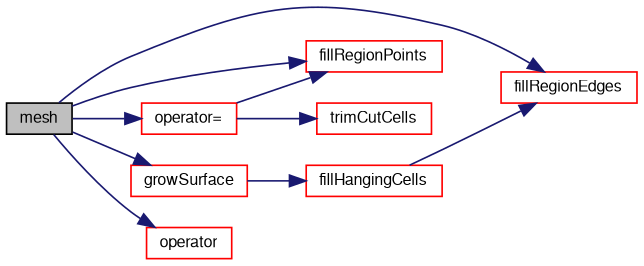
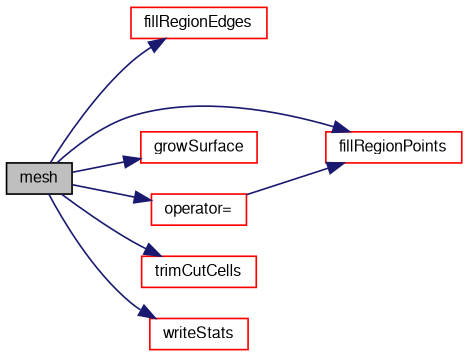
edge "operator=" -> "trimCutCells": now "mesh" -> "trimCutCells"
node "fillHangingCells": removed
node "operator": label "operator" -> "writeStats"
